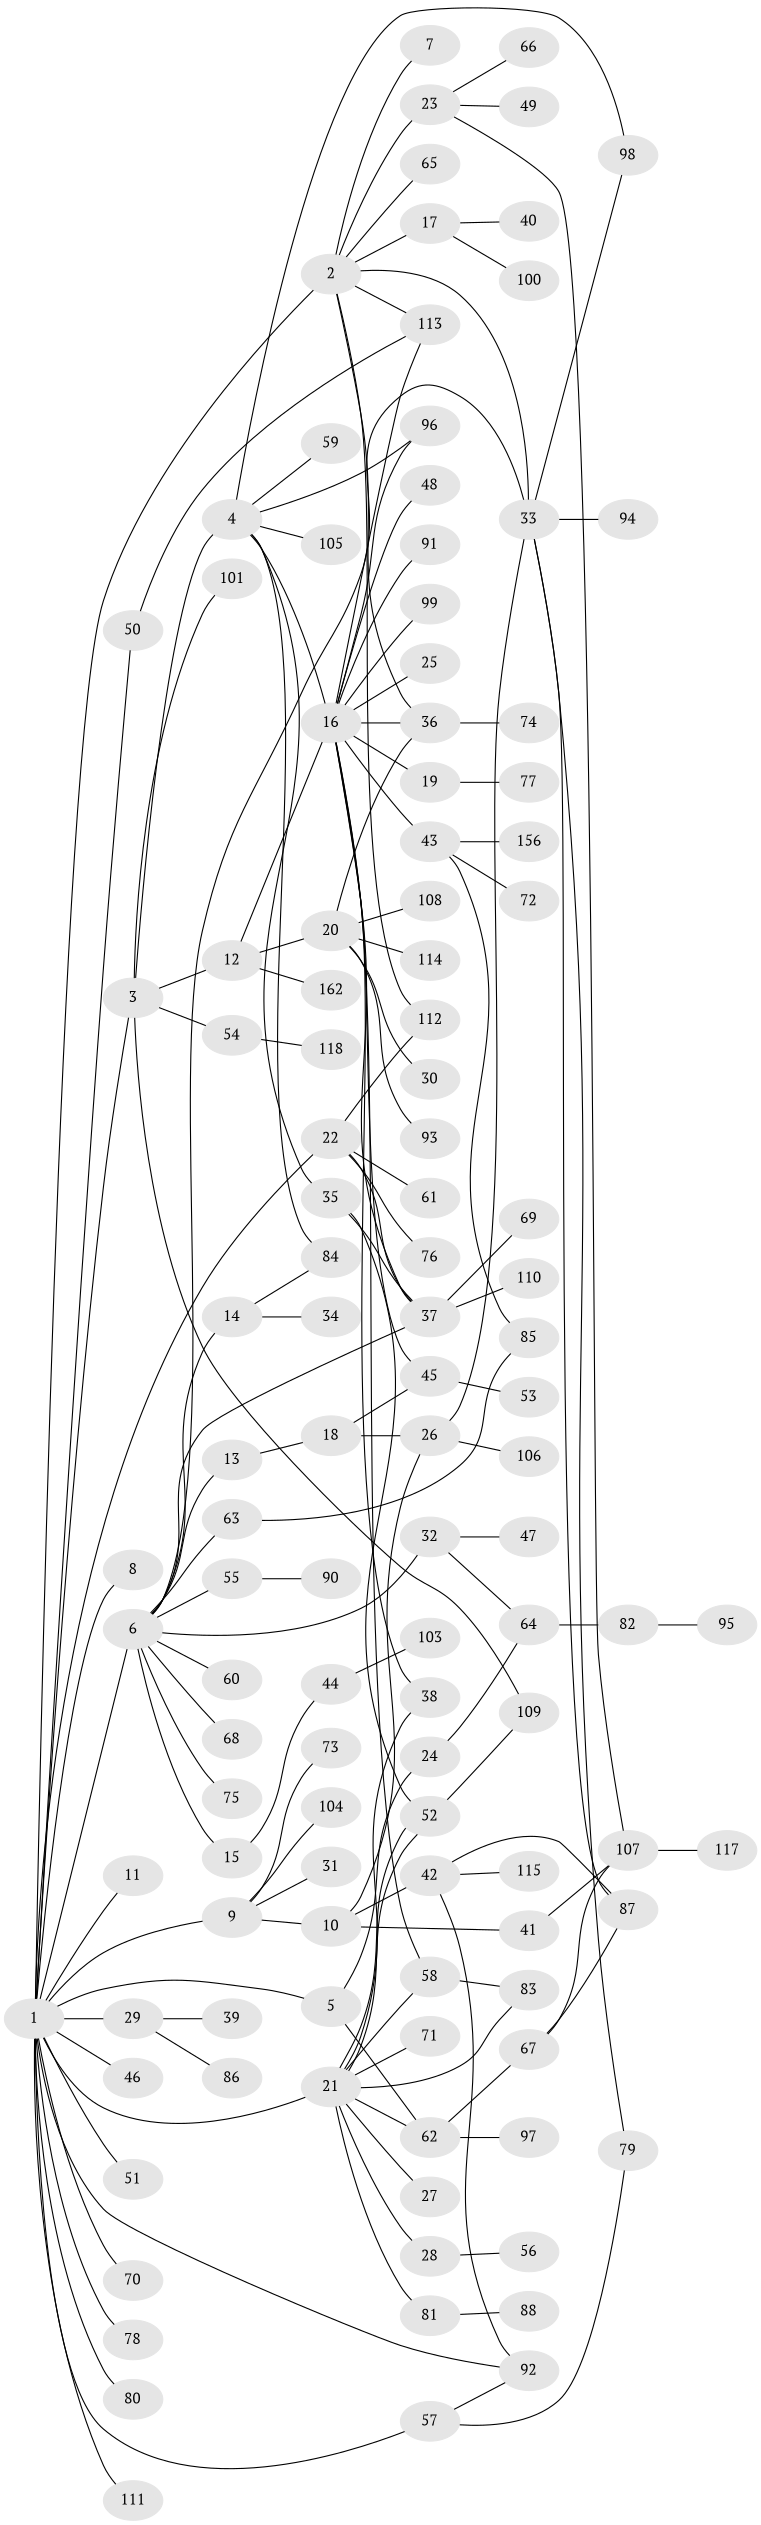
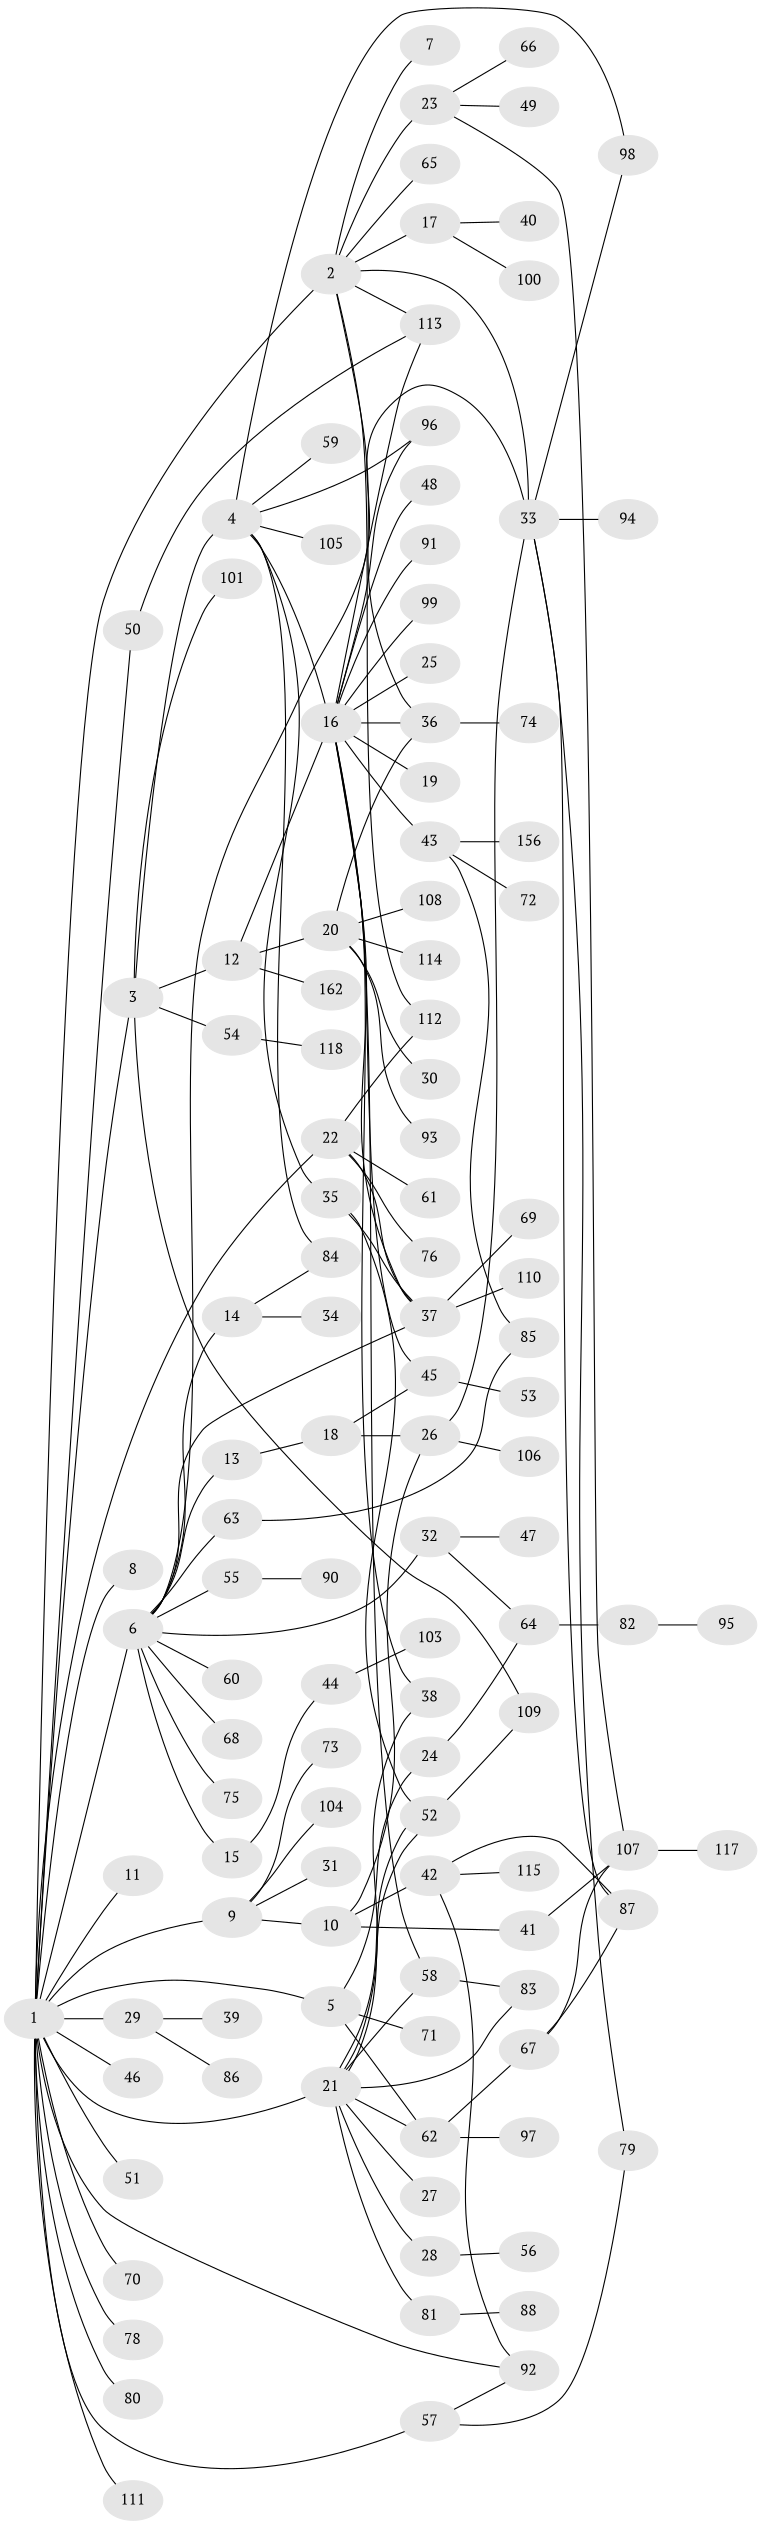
node "77": removed
edge "71" -- "21": now "71" -- "5"
